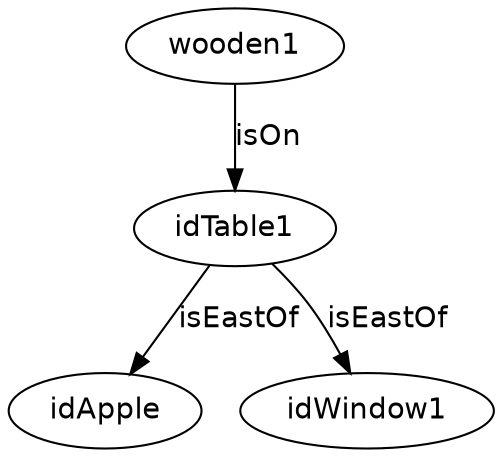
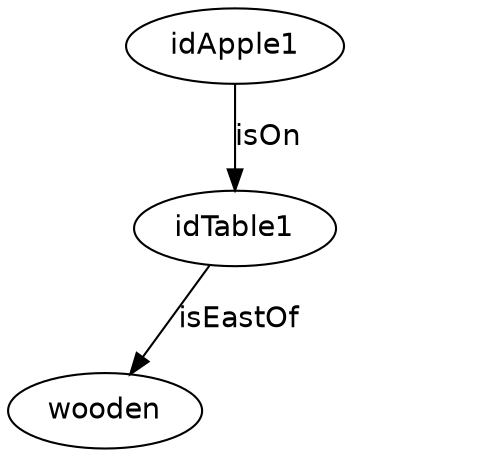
node "wooden1": label "wooden1" -> "idApple1"
node "idApple": label "idApple" -> "wooden"
node "idWindow1": removed
